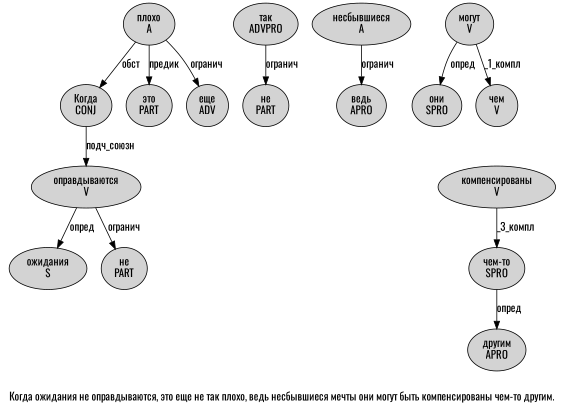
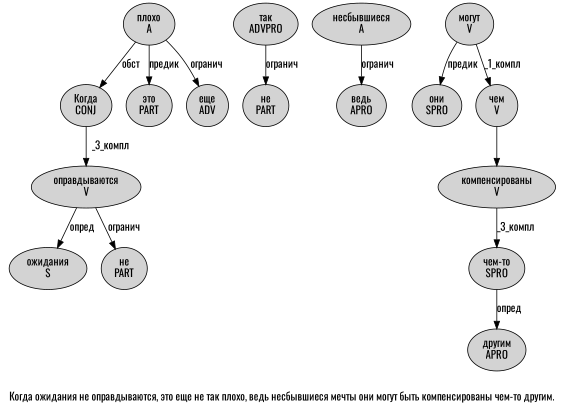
edge "могут V" -> "они SPRO": label "опред" -> "предик"
edge "чем V" -> "компенсированы V": added
edge "Когда CONJ" -> "оправдываются V": label "подч_союзн" -> "_3_компл"
